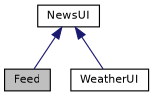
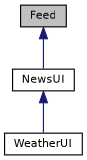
edge "Feed" -> "NewsUI": reversed
